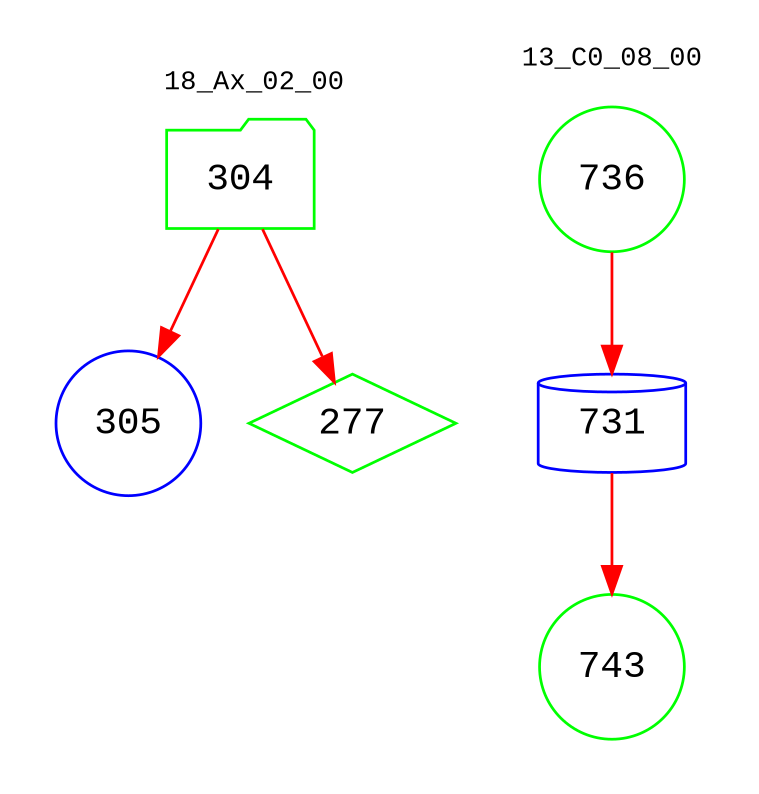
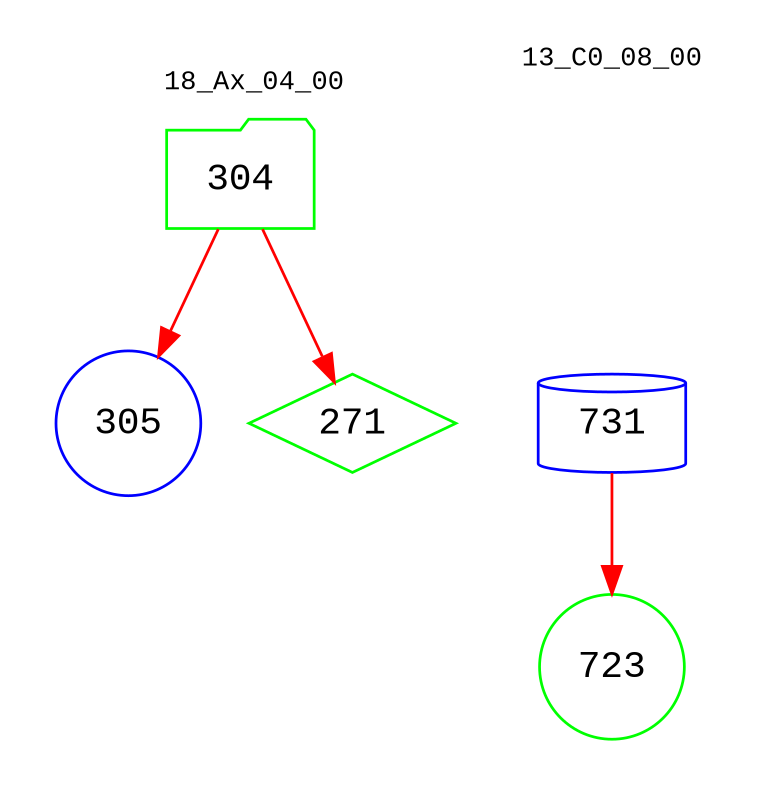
cluster "18_Ax_02_00": label "18_Ax_02_00" -> "18_Ax_04_00"
node "736": removed
node "277": label "277" -> "271"
node "743": label "743" -> "723"
